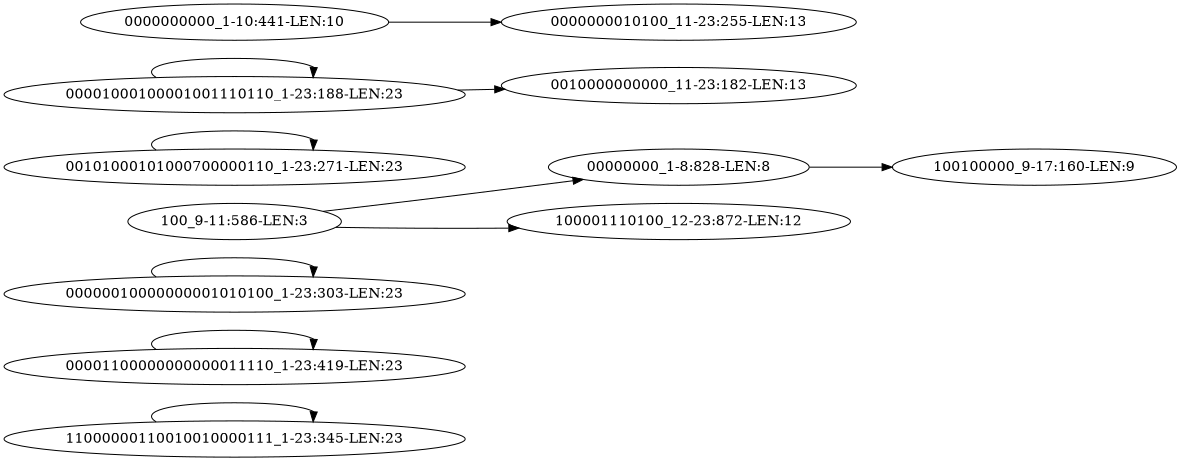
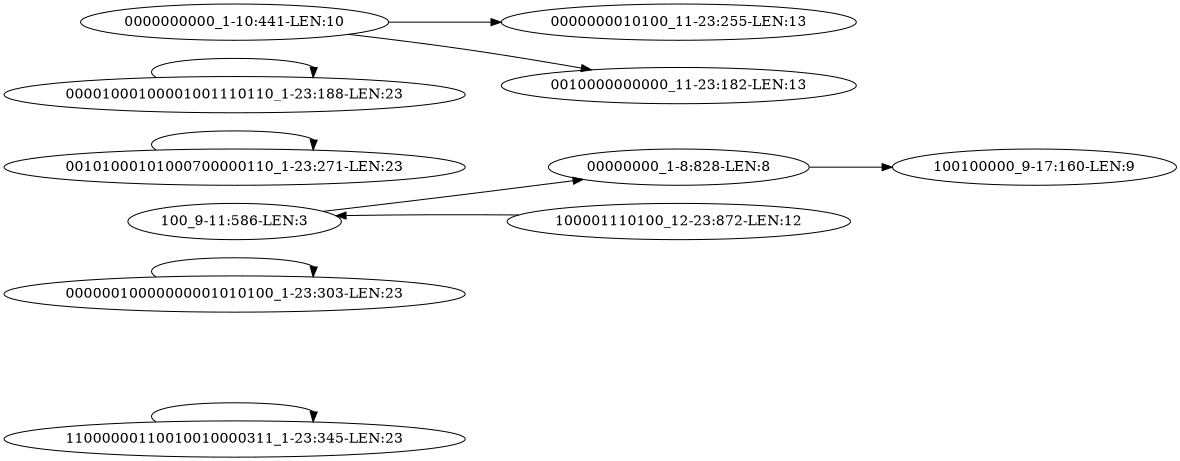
edge "00001000100001001110110_1-23:188-LEN:23" -> "0010000000000_11-23:182-LEN:13": now "0000000000_1-10:441-LEN:10" -> "0010000000000_11-23:182-LEN:13"
edge "100_9-11:586-LEN:3" -> "100001110100_12-23:872-LEN:12": reversed
node "00001100000000000011110_1-23:419-LEN:23": removed
node "11000000110010010000111_1-23:345-LEN:23": label "11000000110010010000111_1-23:345-LEN:23" -> "11000000110010010000311_1-23:345-LEN:23"
